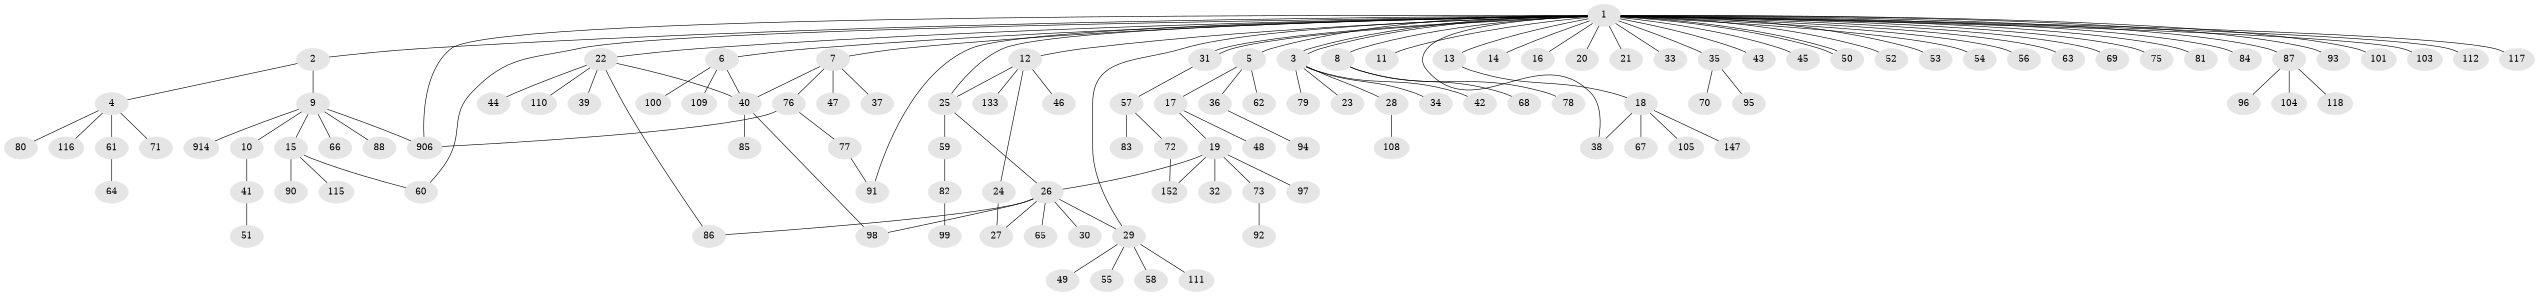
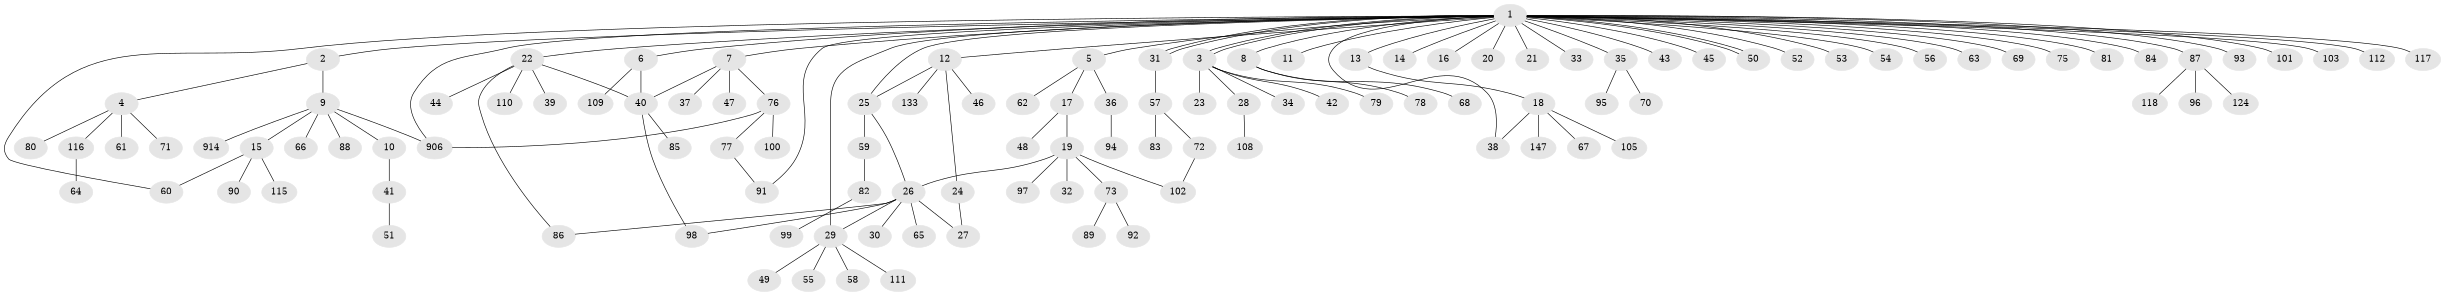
edge "6" -- "100": now "76" -- "100"
node "104": label "104" -> "124"
edge "61" -- "64": now "116" -- "64"
node "152": label "152" -> "102"
node "89": added
